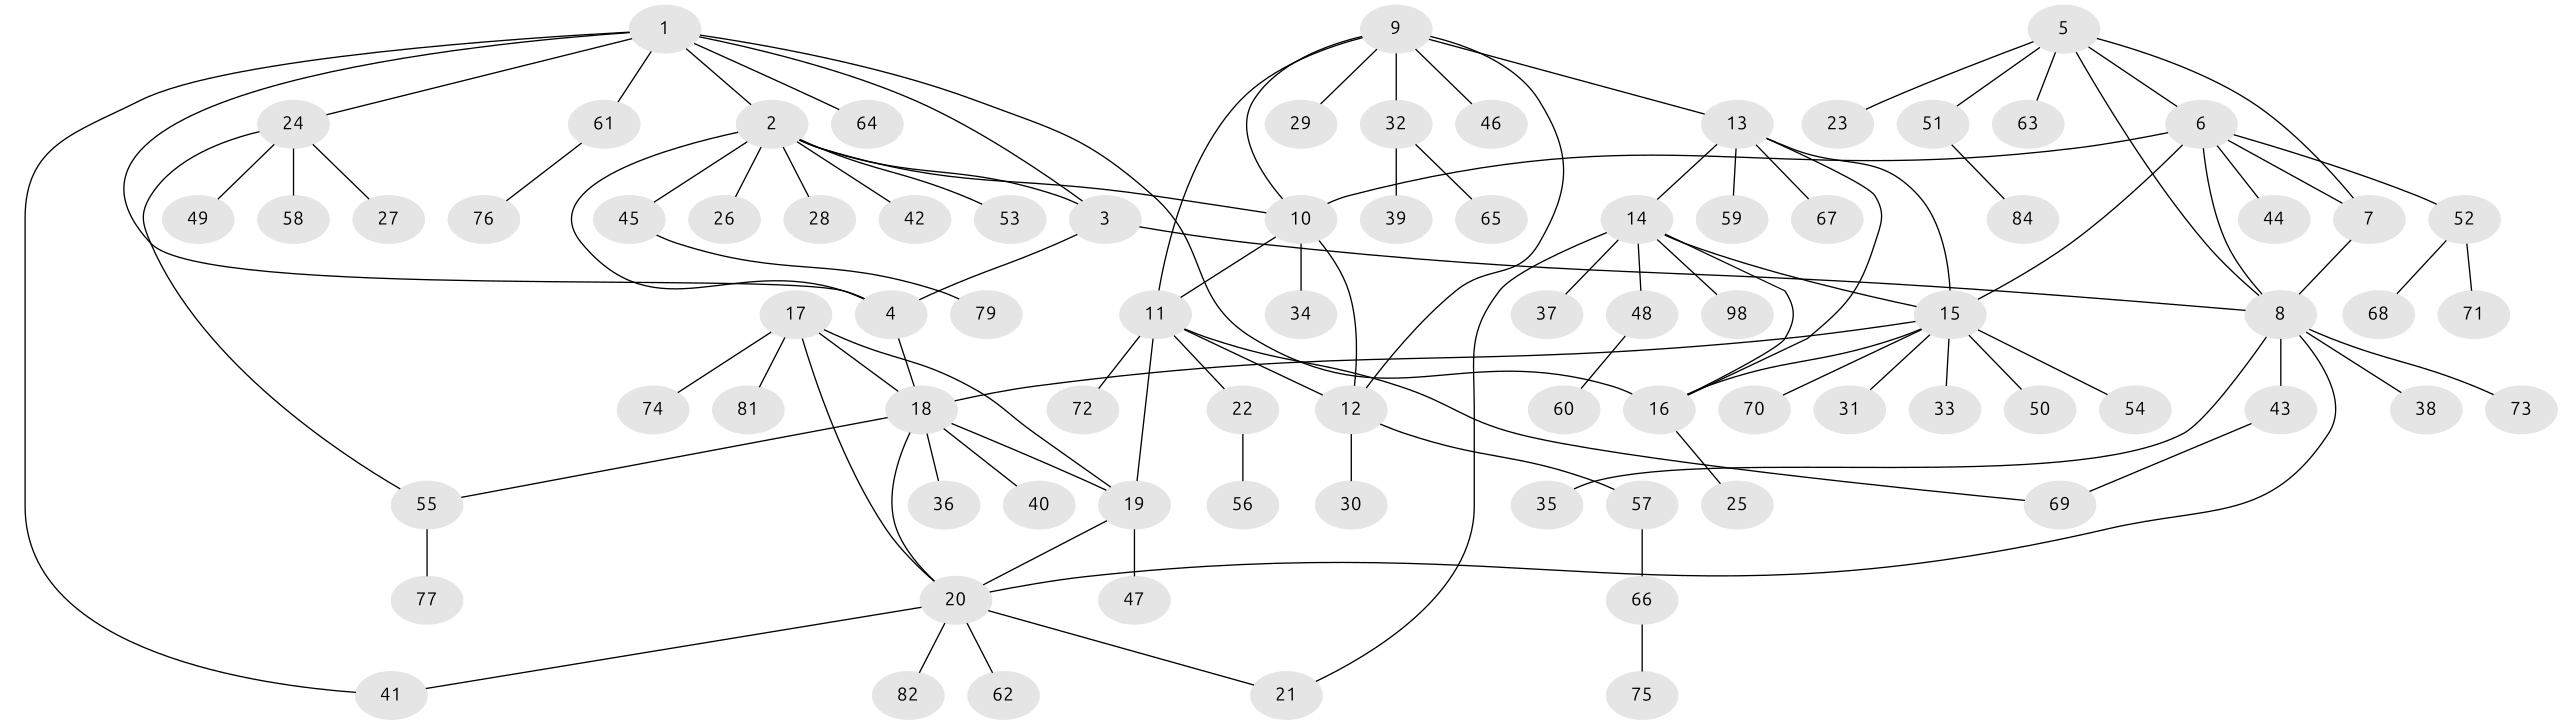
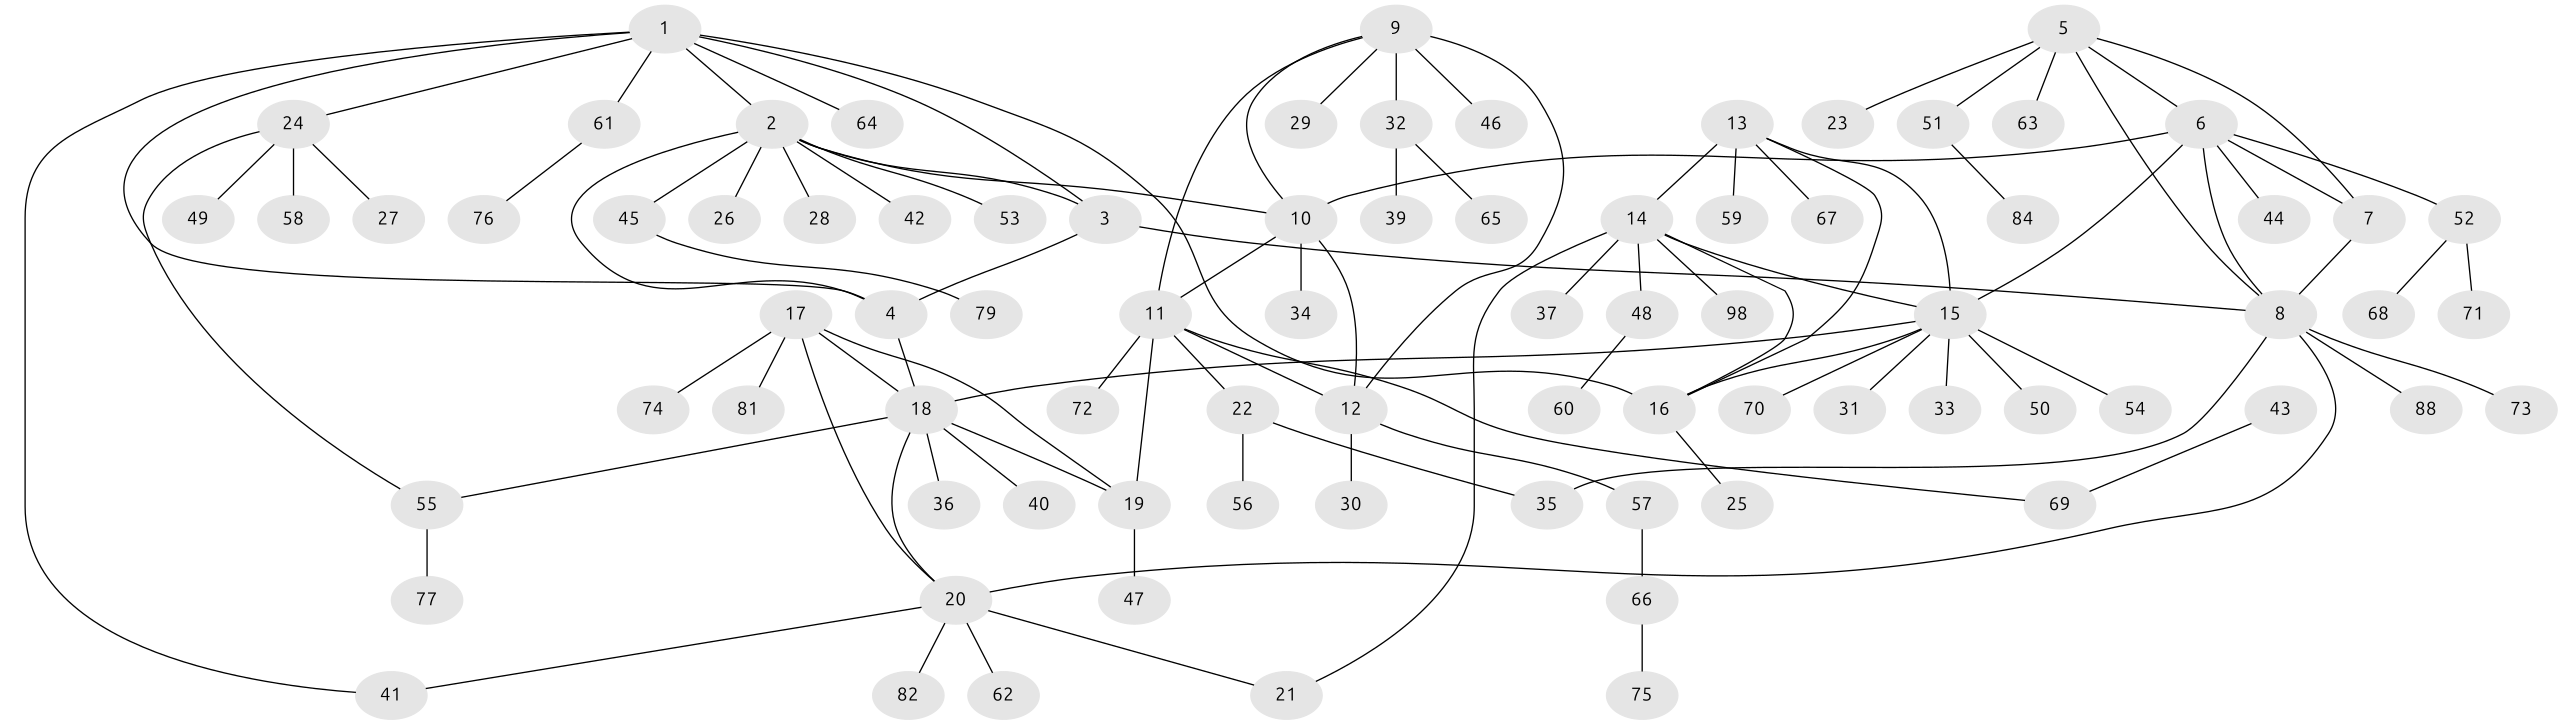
edge "9" -- "13": removed
edge "8" -- "43": removed
node "38": label "38" -> "88"
edge "22" -- "35": added
edge "19" -- "20": removed
